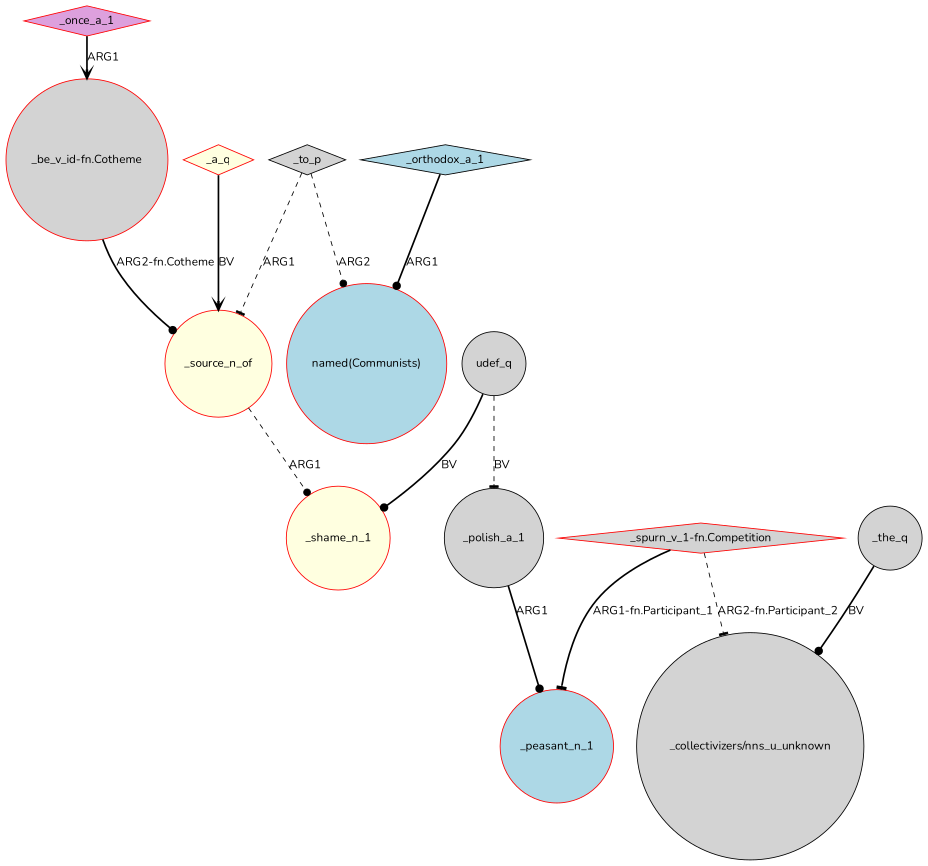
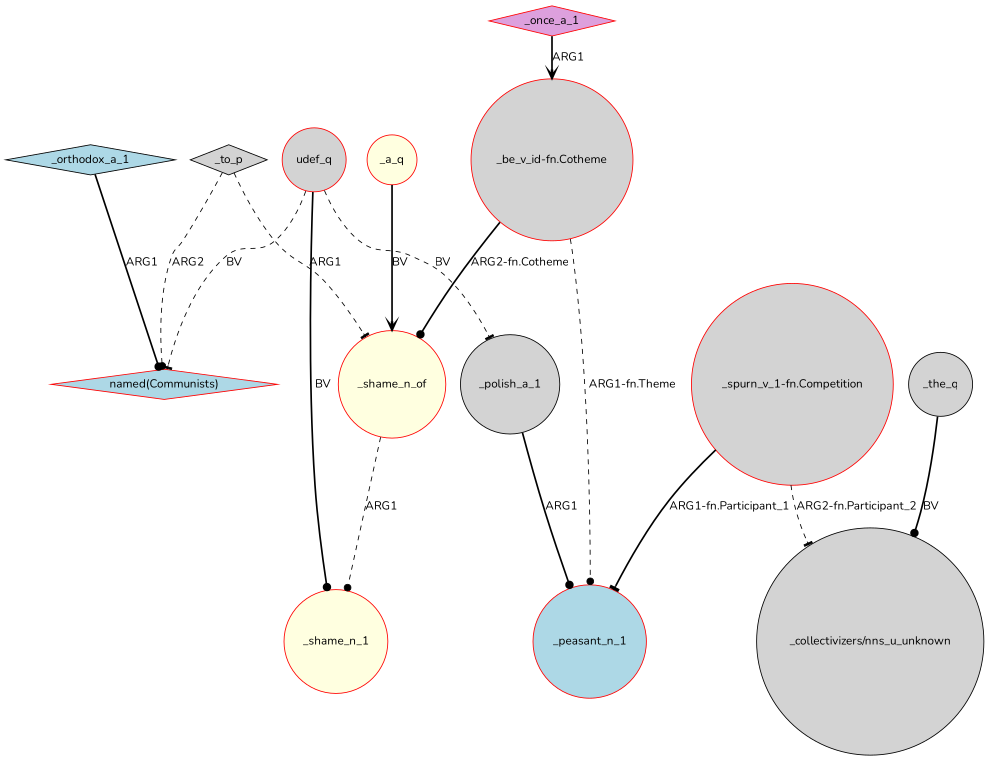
node "_a_q": shape diamond -> circle
edge "udef_q" -> "named(Communists)": added, label "BV"
node "_source_n_of": label "_source_n_of" -> "_shame_n_of"
node "named(Communists)": shape circle -> diamond
node "udef_q": color black -> red
edge "_be_v_id-fn.Cotheme" -> "_peasant_n_1": added, label "ARG1-fn.Theme"
node "_spurn_v_1-fn.Competition": shape diamond -> circle
